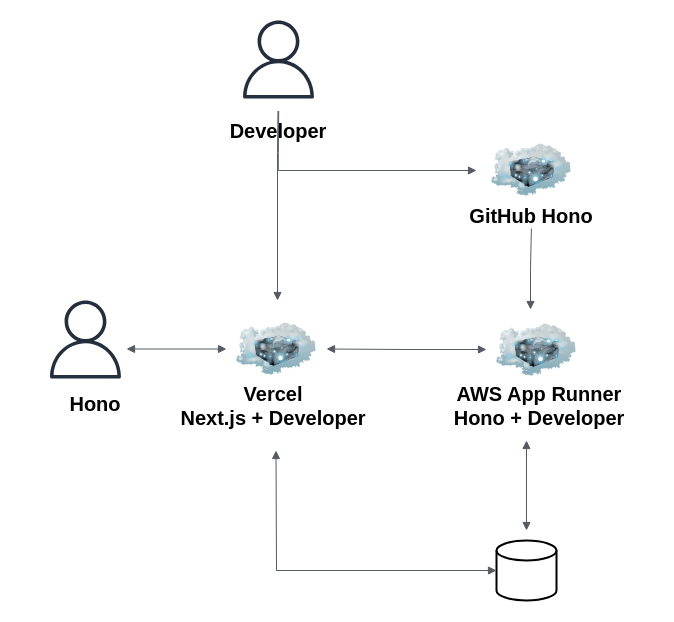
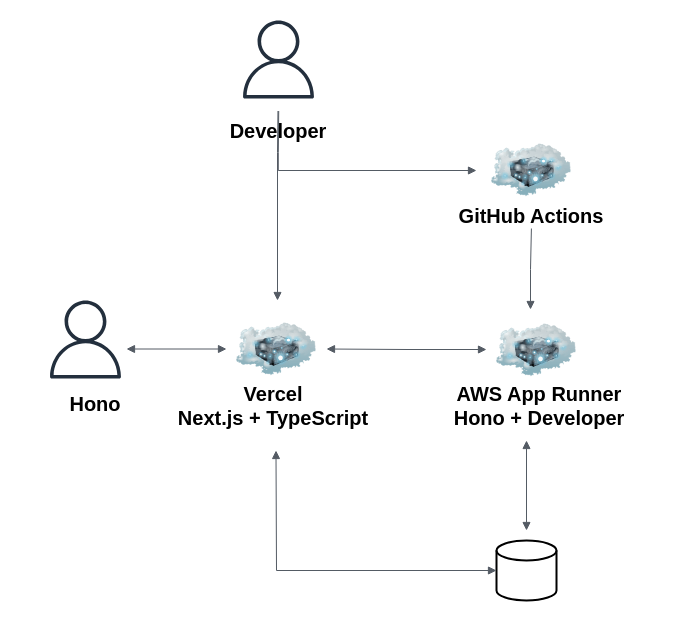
node "GitHub Hono": label "GitHub Hono" -> "GitHub Actions"
node "Vercel Next.js + Developer": label "Vercel Next.js + Developer" -> "Vercel Next.js + TypeScript"
